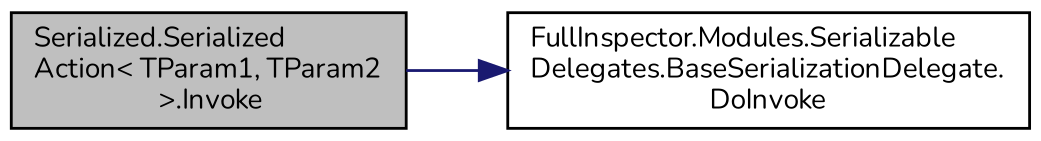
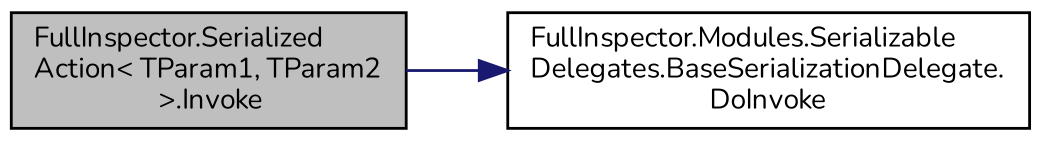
node "Serialized.Serialized Action< TParam1, TParam2 >.Invoke": label "Serialized.Serialized Action< TParam1, TParam2 >.Invoke" -> "FullInspector.Serialized Action< TParam1, TParam2 >.Invoke"
